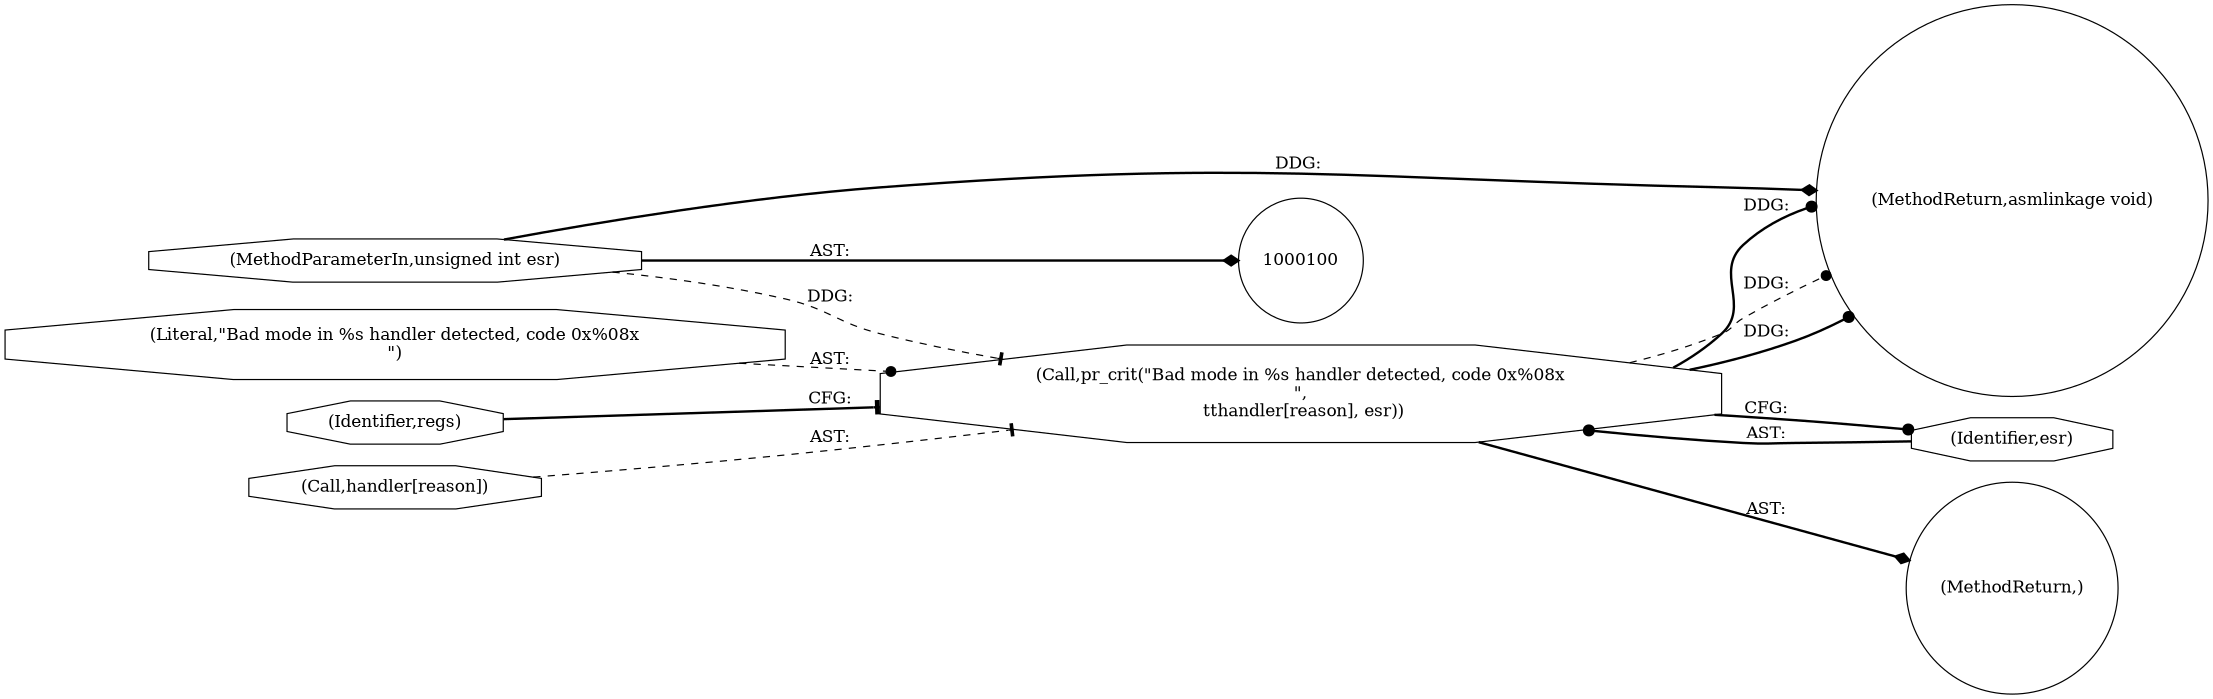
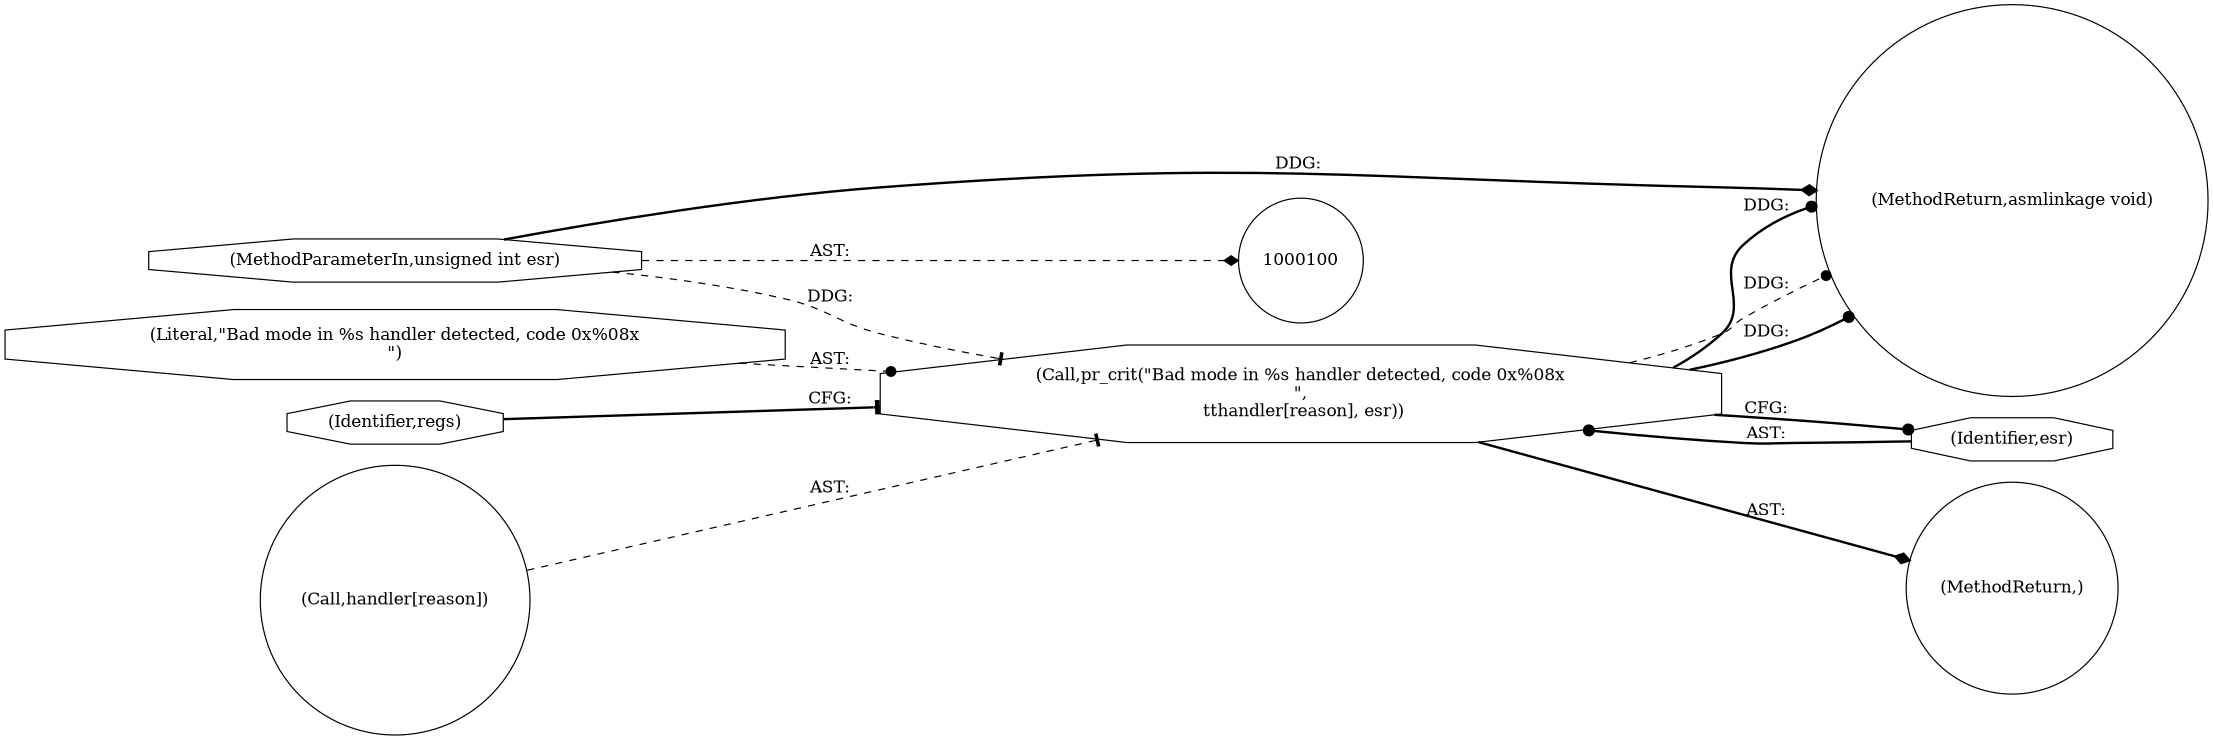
edge "(MethodParameterIn,unsigned int esr)" -> "1000100": style bold -> dashed
node "(Call,handler[reason])": shape octagon -> circle
